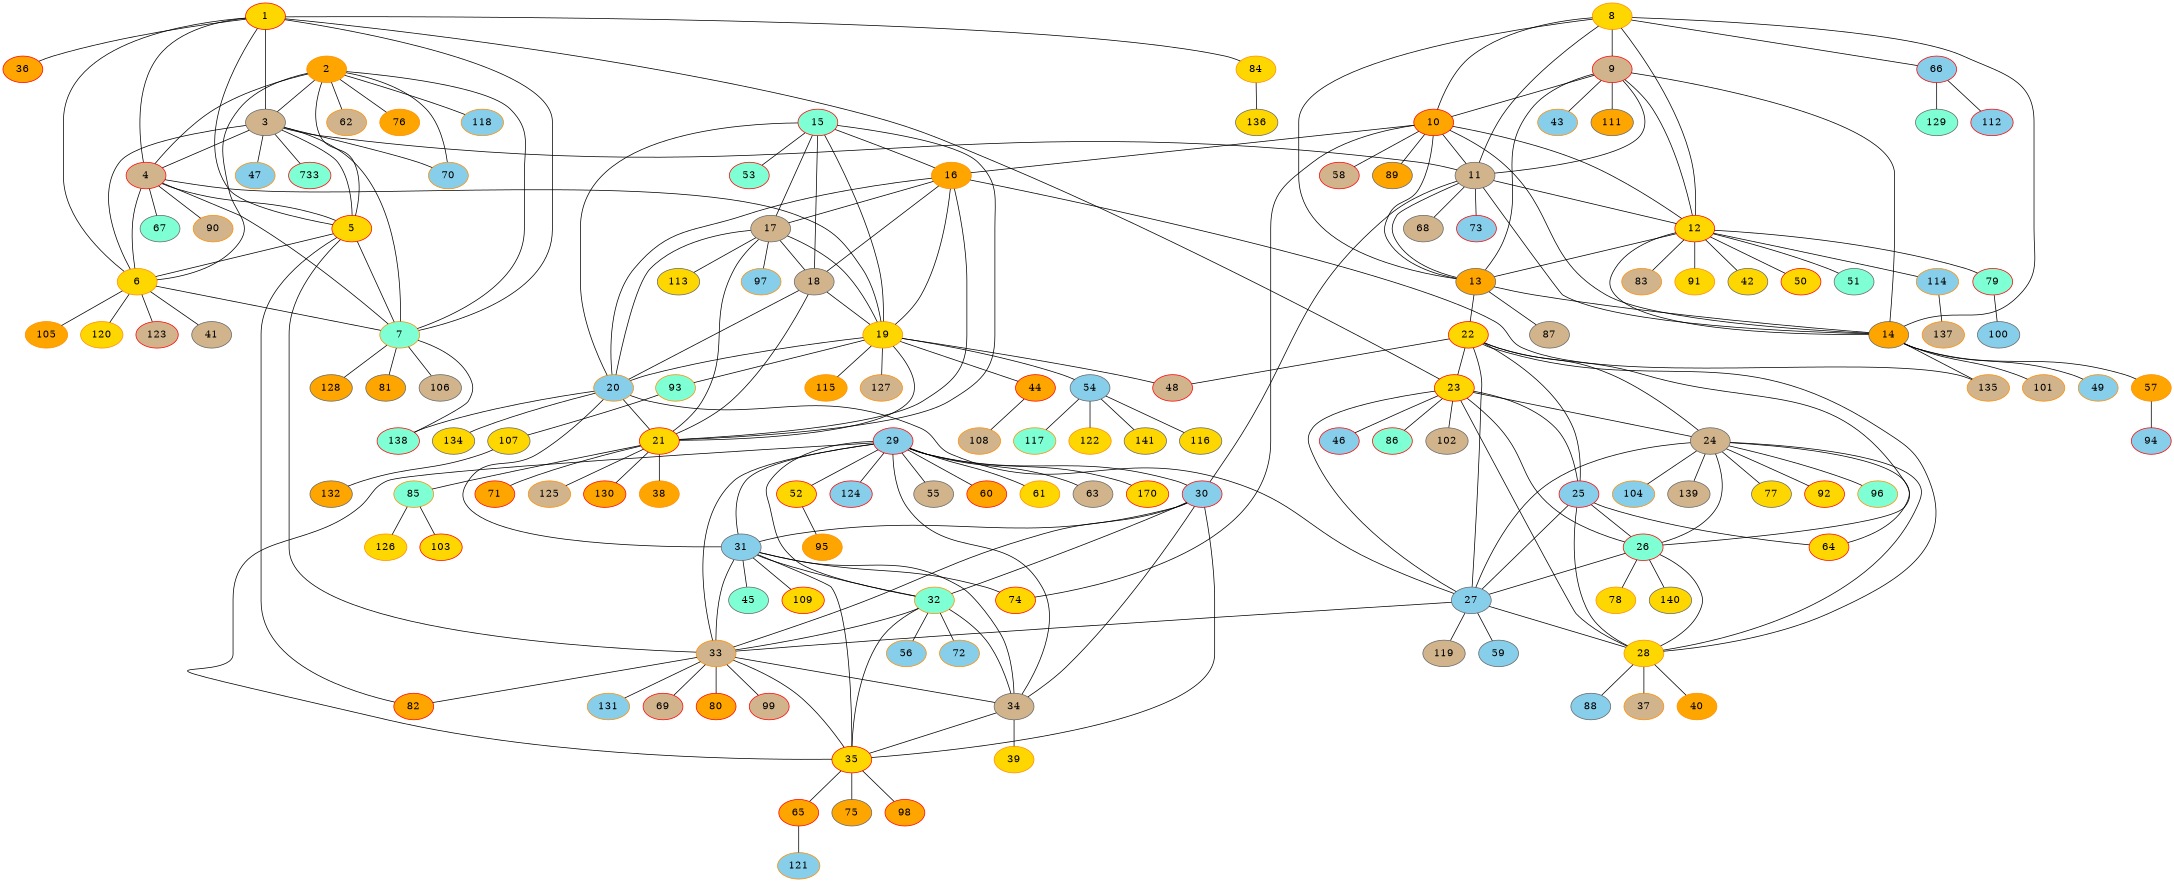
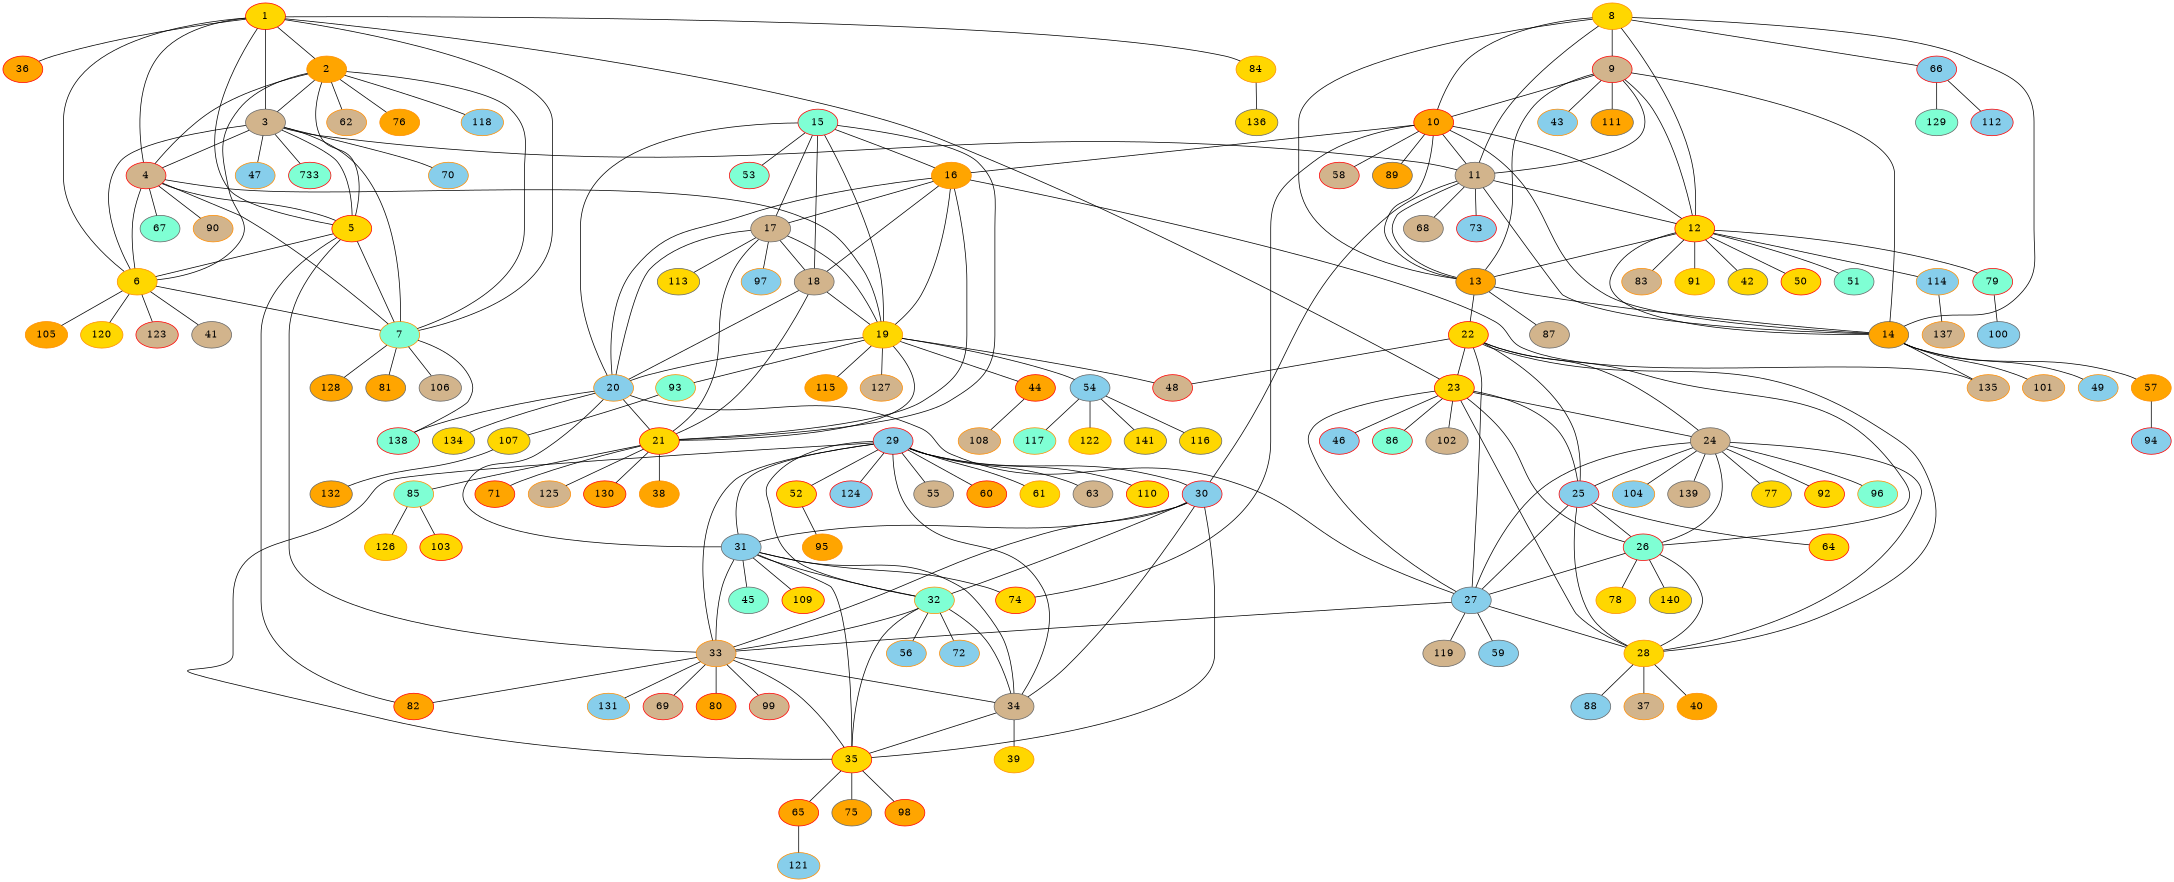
edge "2" -- "70": now "2" -- "1"
edge "24" -- "64": now "24" -- "25"
node "170": label "170" -> "110"
